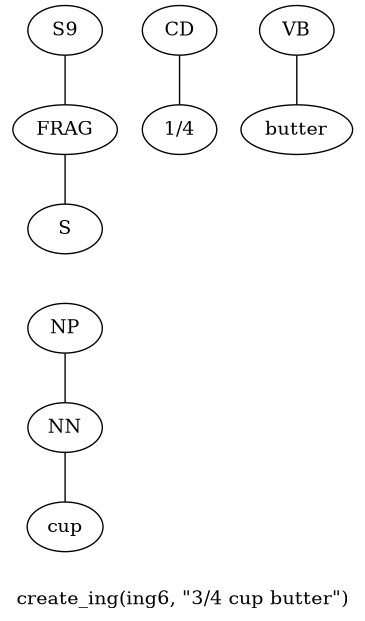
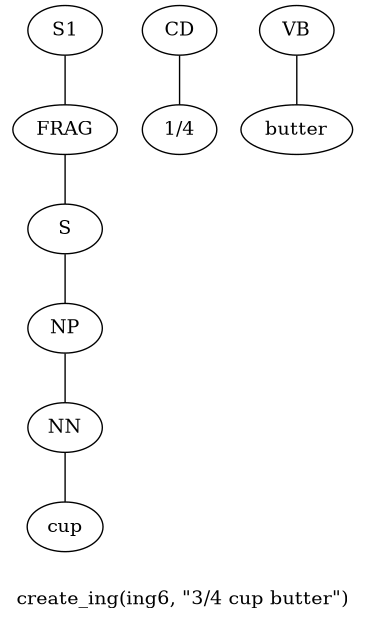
node "S9": label "S9" -> "S1"
edge "S" -- "NP": added
